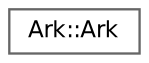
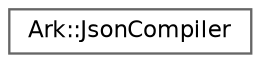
node "Ark::Ark": label "Ark::Ark" -> "Ark::JsonCompiler"
